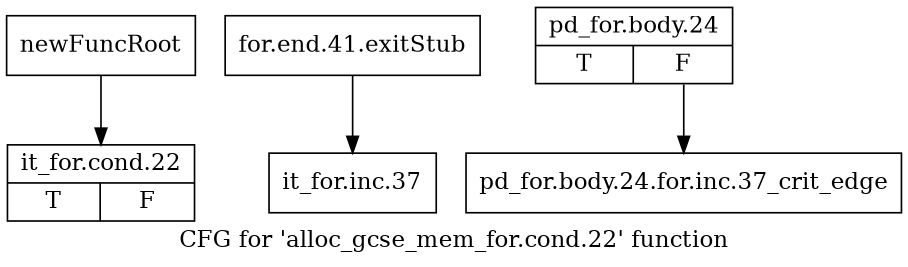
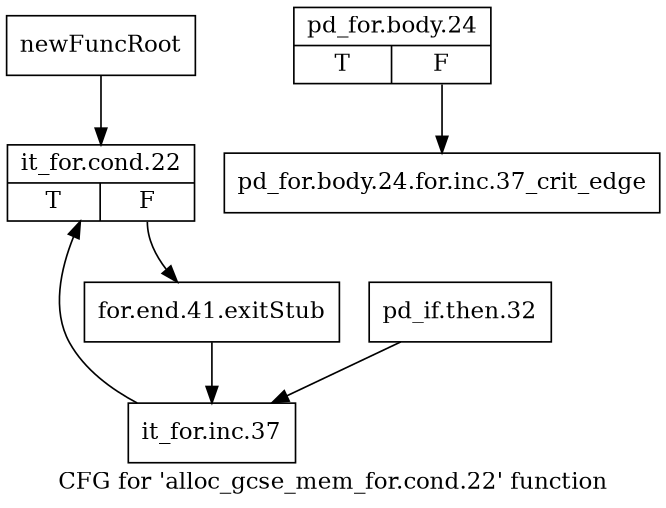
edge "it_for.cond.22" -> "for.end.41.exitStub": added
node "pd_if.then.32": added
edge "it_for.inc.37" -> "it_for.cond.22": added
